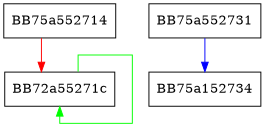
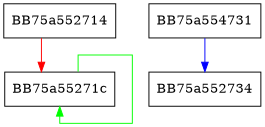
node "BB75a552731": label "BB75a552731" -> "BB75a554731"
node "BB72a55271c": label "BB72a55271c" -> "BB75a55271c"
node "BB75a152734": label "BB75a152734" -> "BB75a552734"
